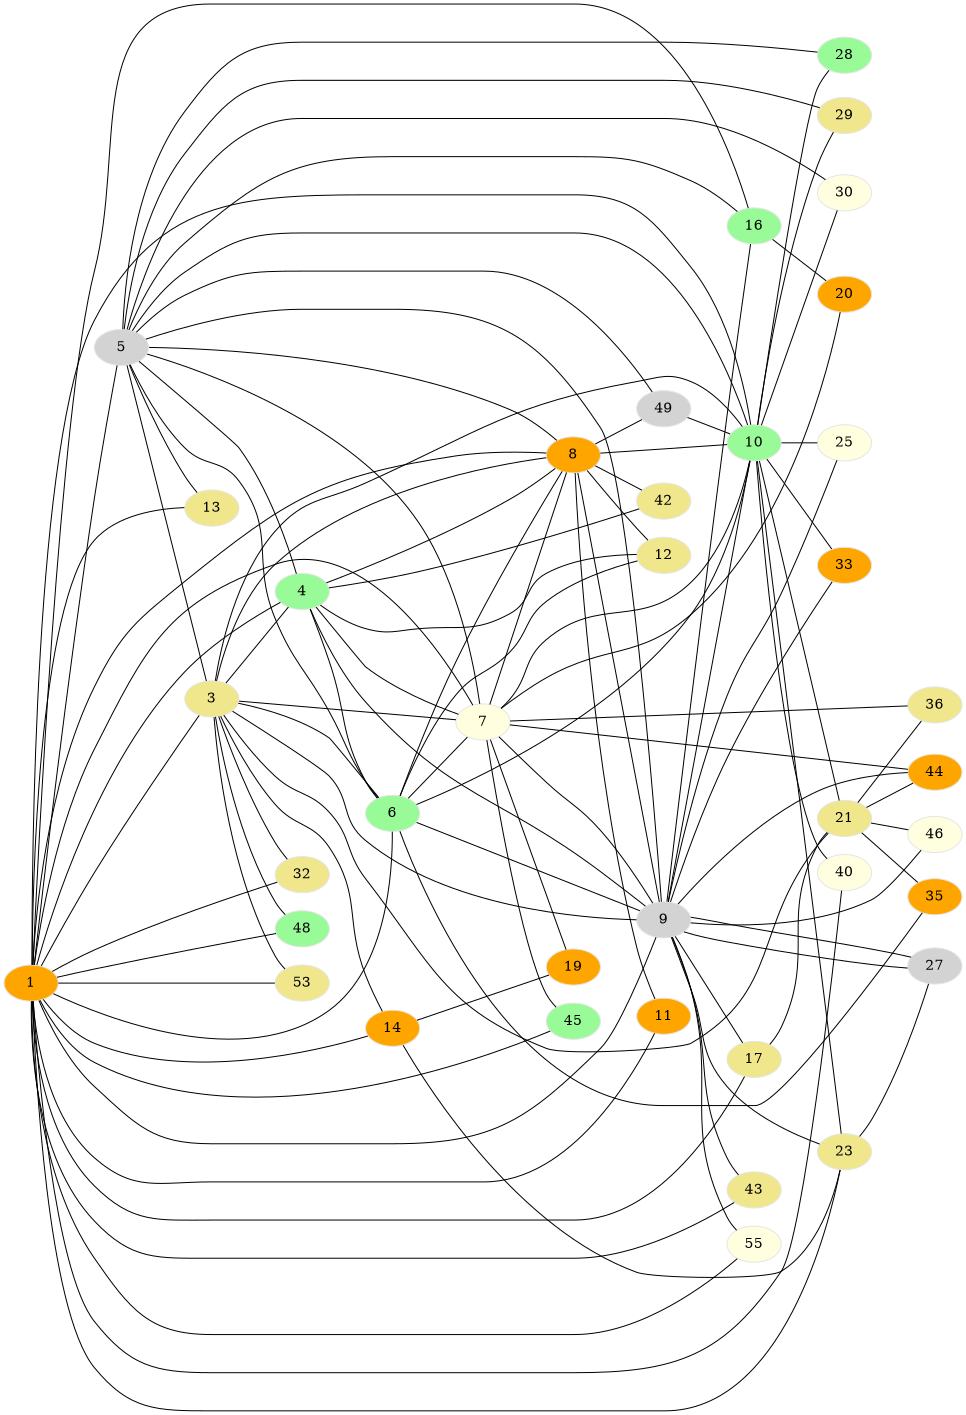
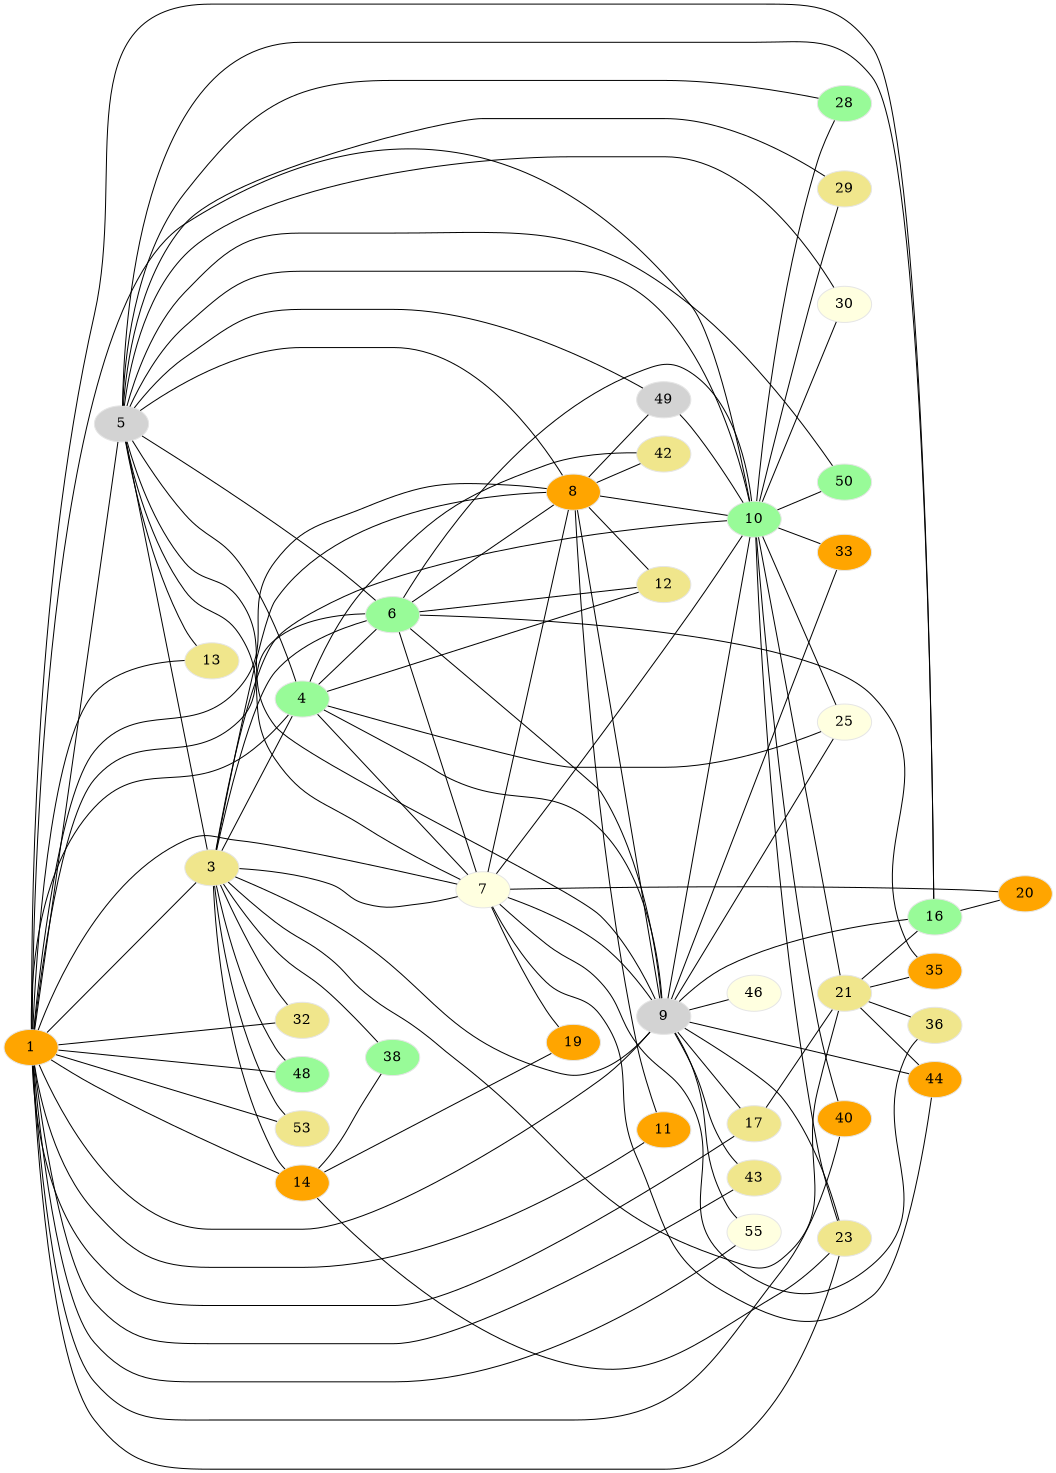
node "50": added
edge "8" -- "4": now "25" -- "4"
edge "21" -- "46": now "21" -- "16"
node "40": fillcolor lightyellow -> orange
node "27": removed
node "45": removed
node "38": added
